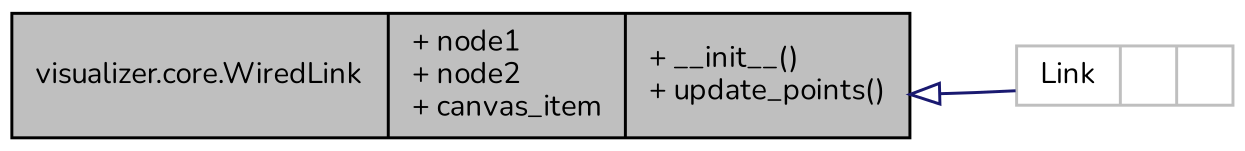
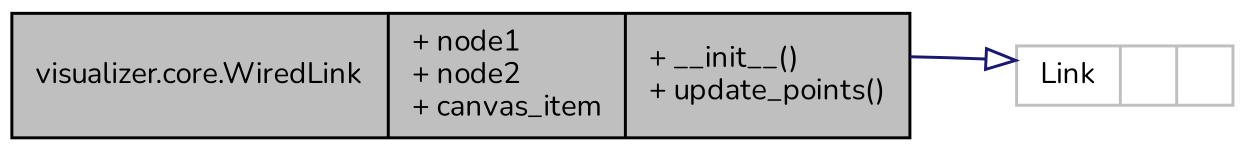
edge "Link" -> "visualizer.core.WiredLink": reversed
